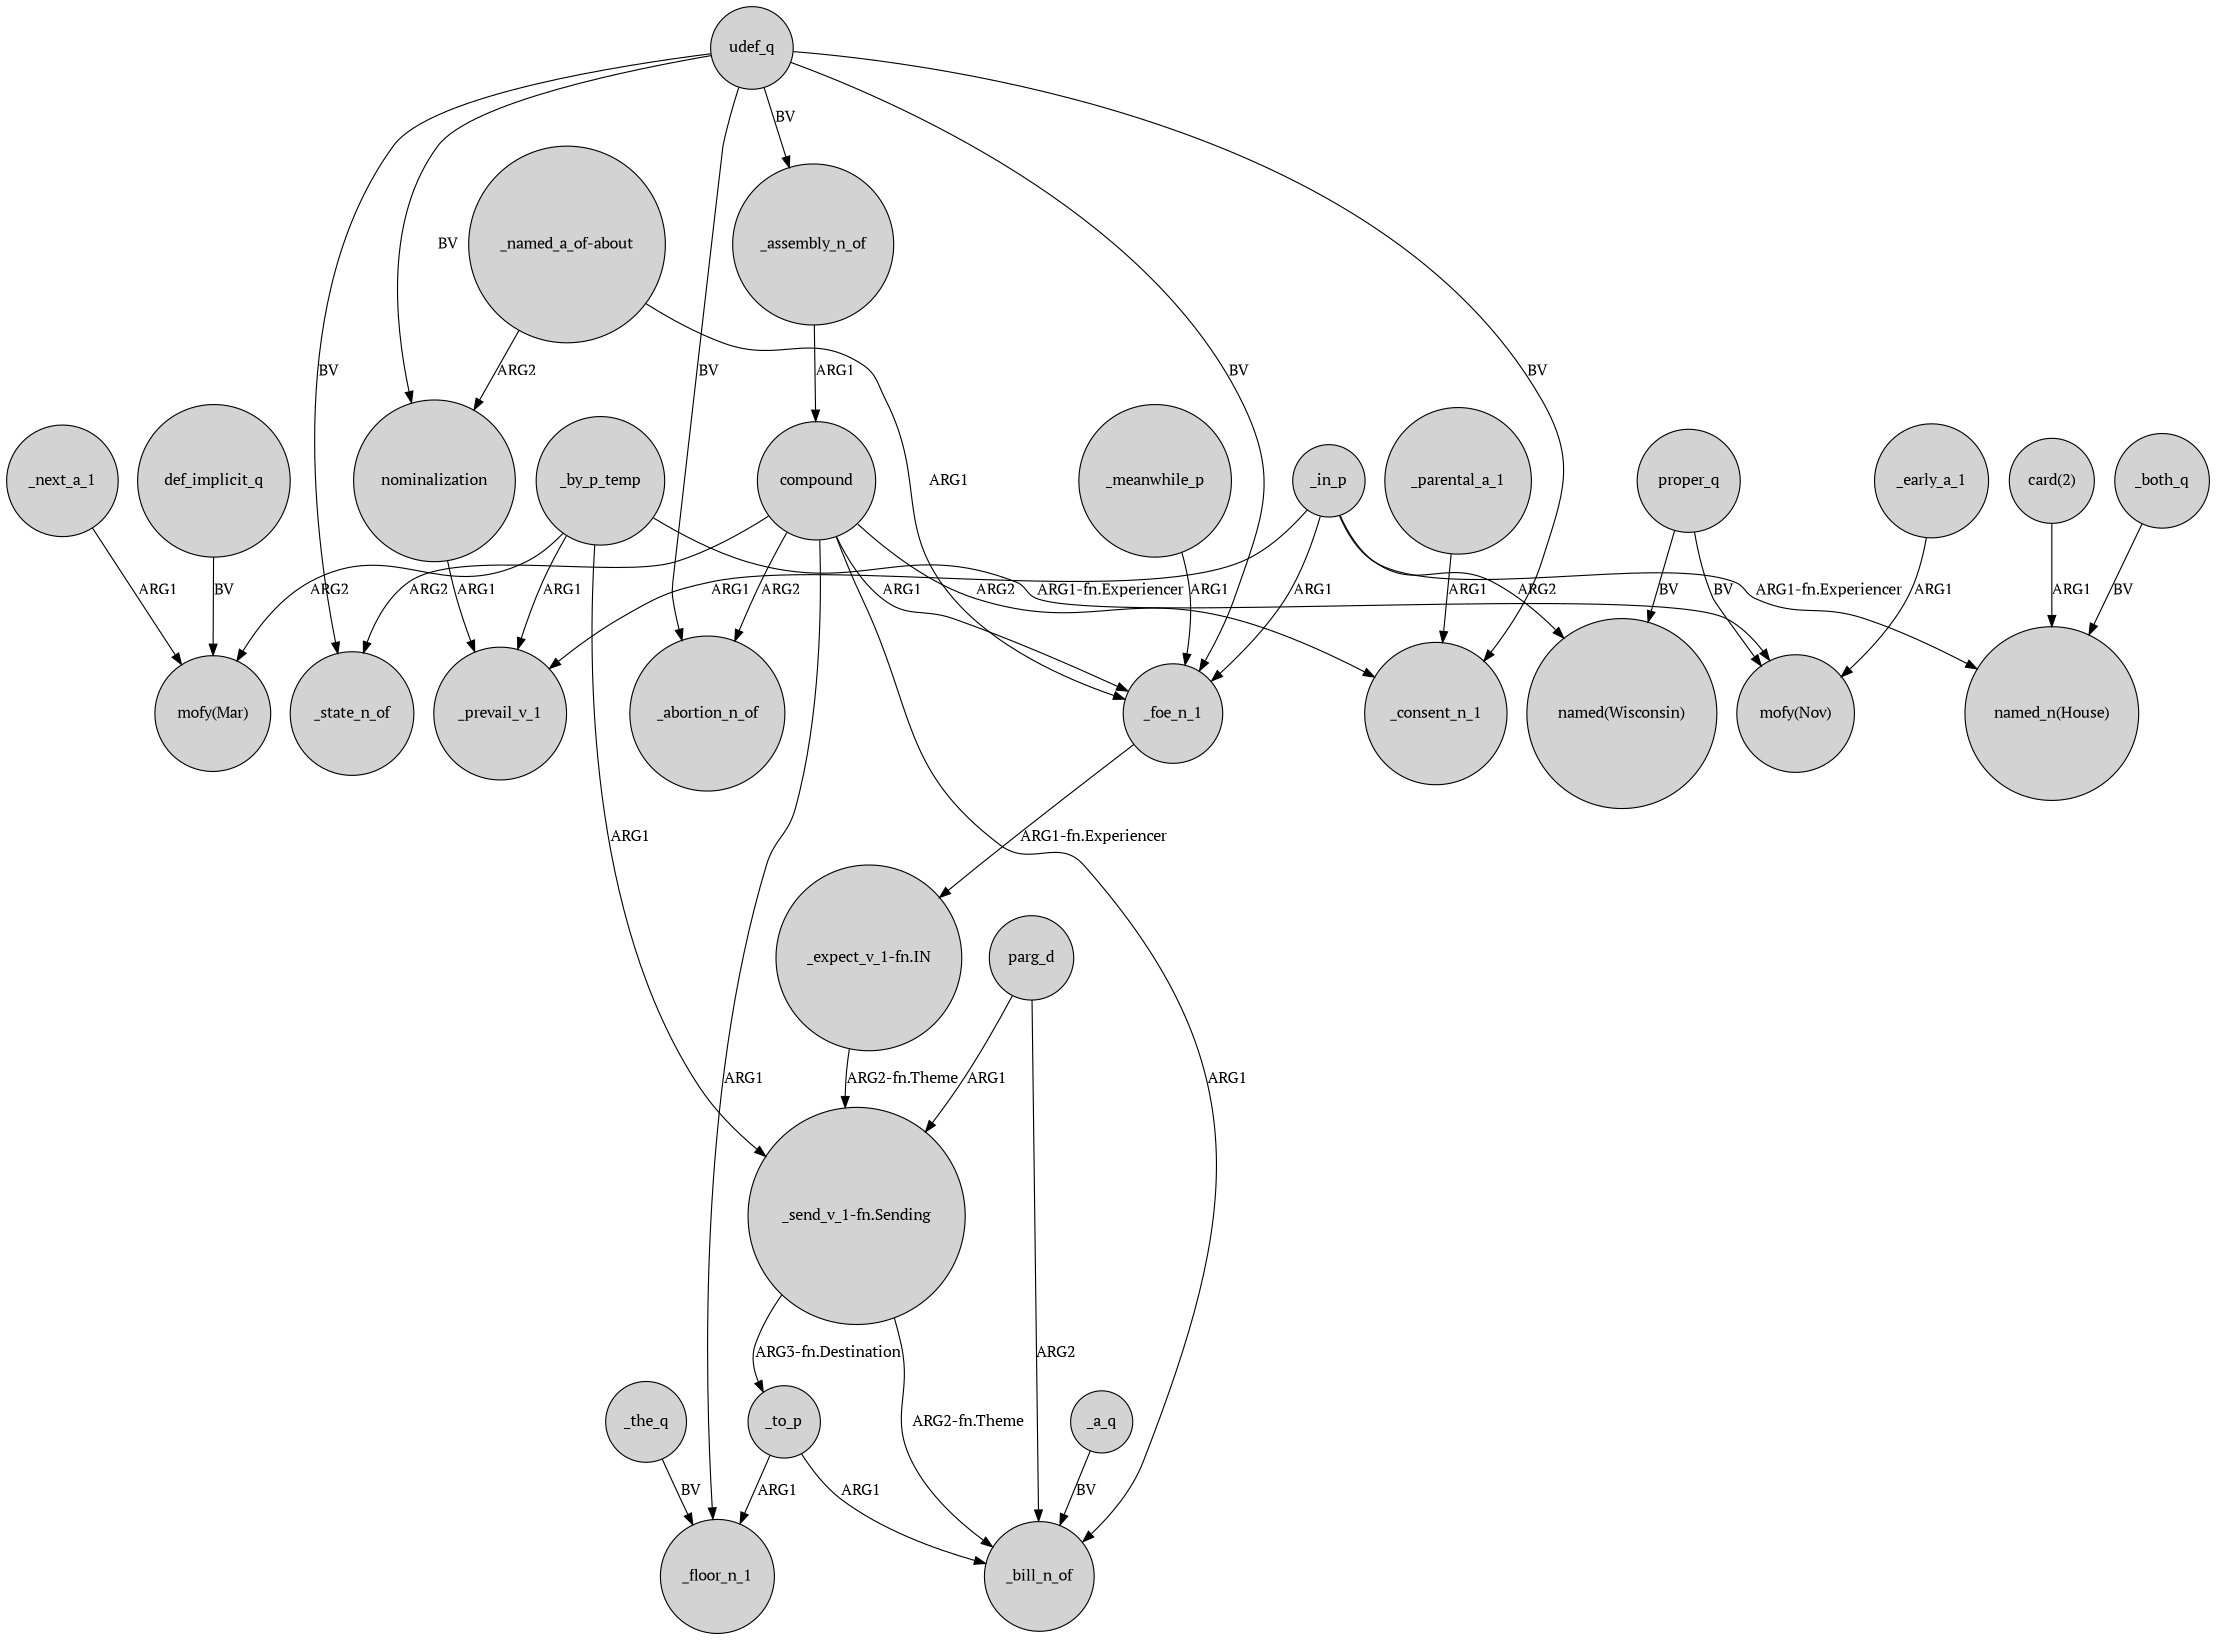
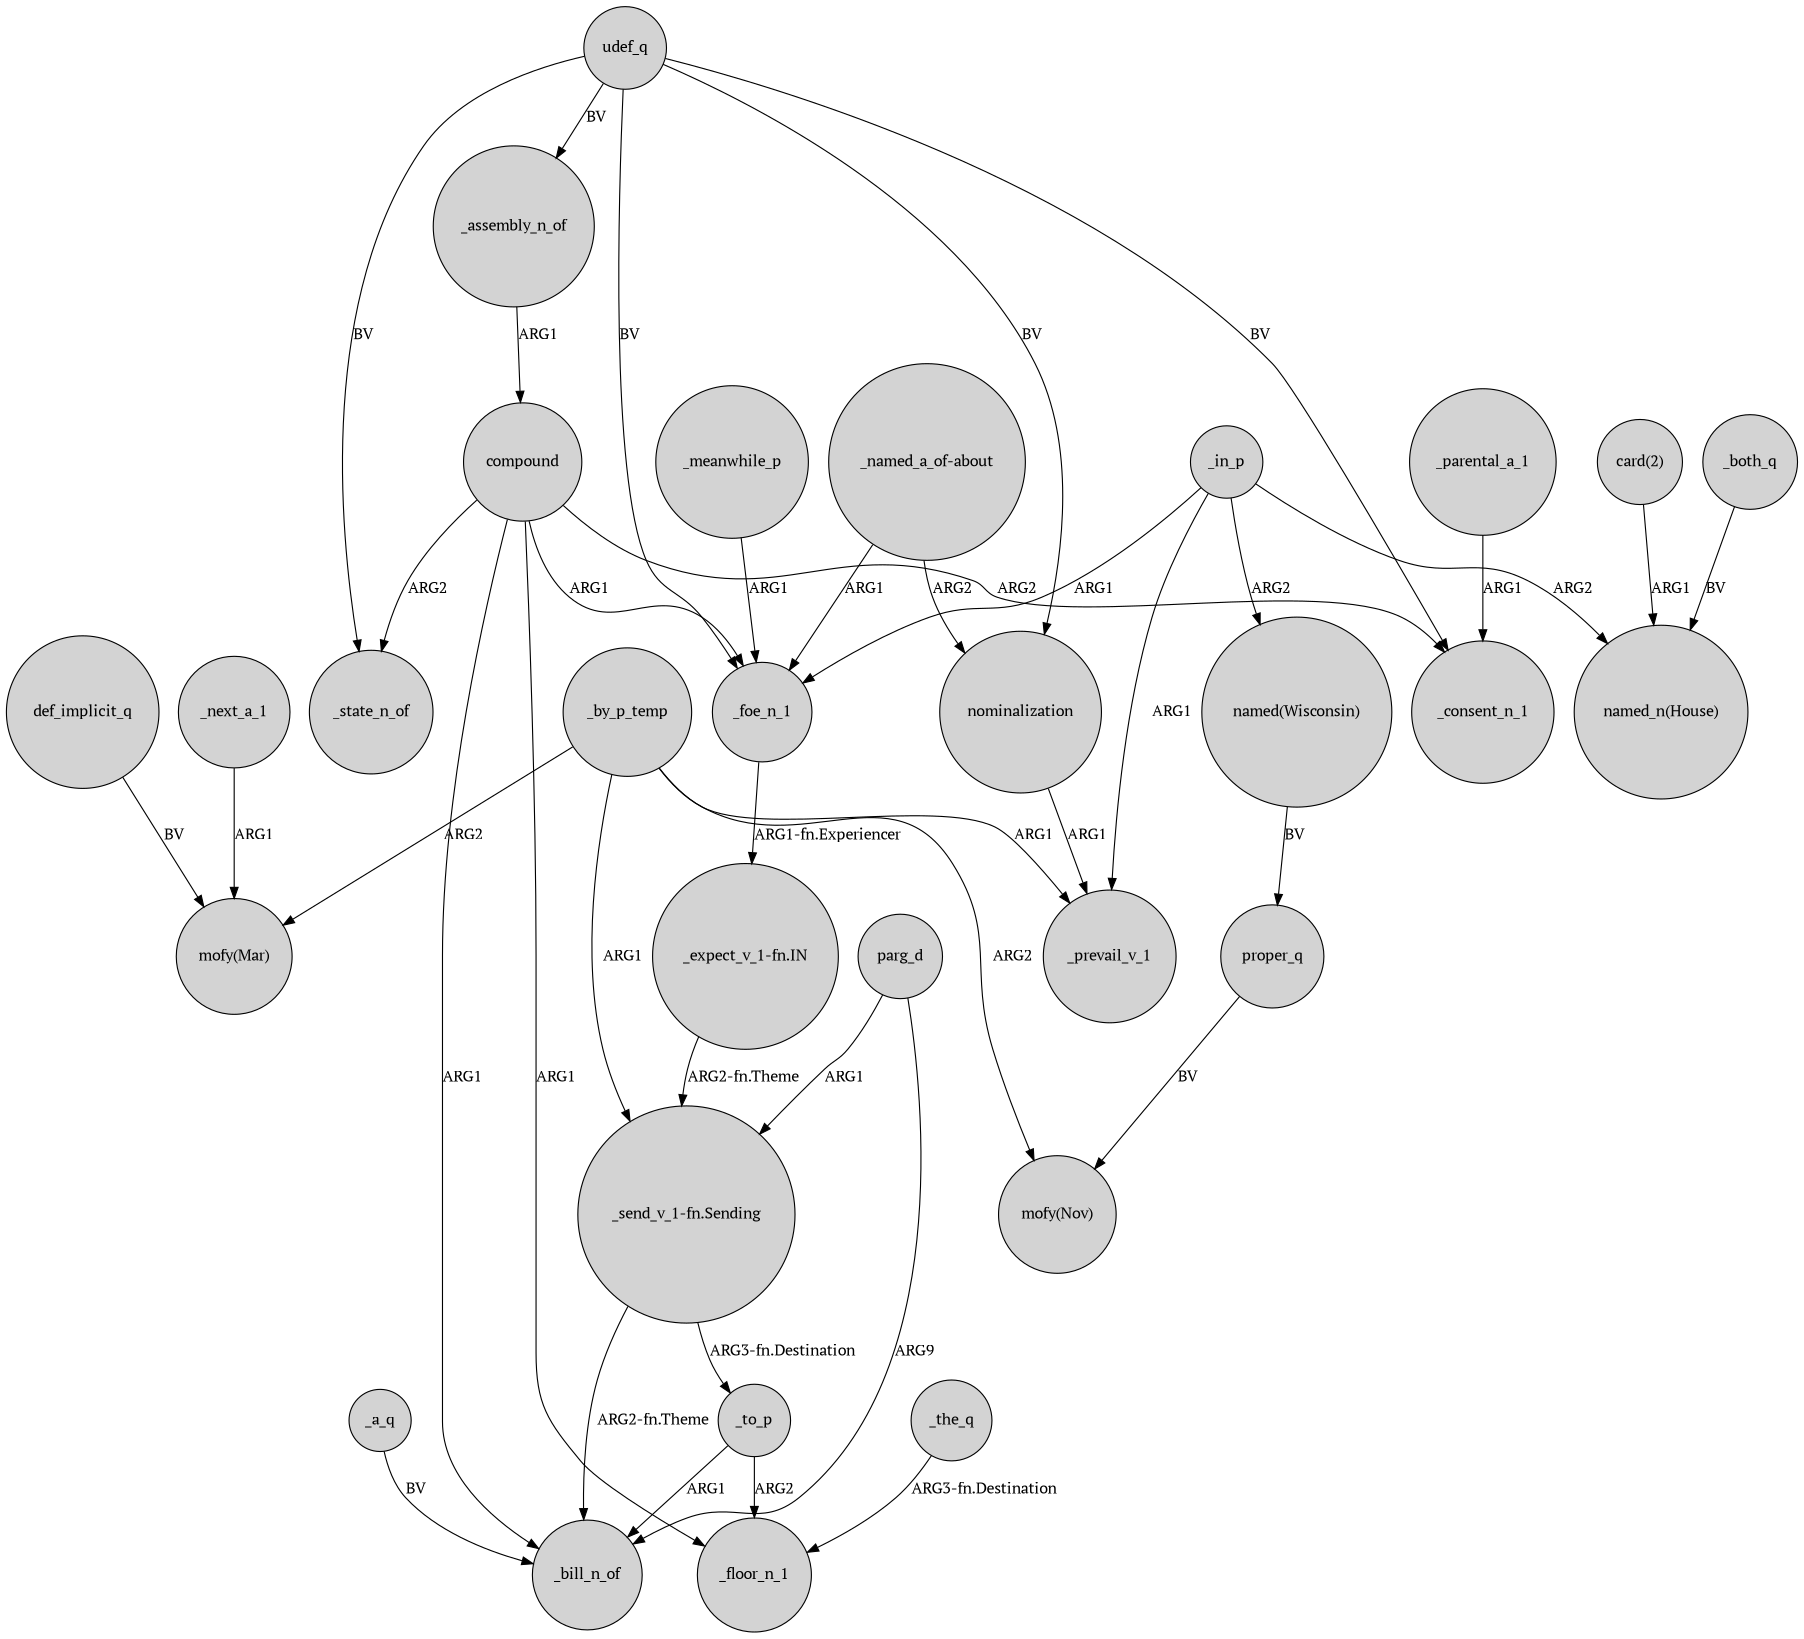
node "_early_a_1": removed
edge "proper_q" -> "named(Wisconsin)": reversed
edge "_by_p_temp" -> "mofy(Nov)": label "ARG1-fn.Experiencer" -> "ARG2"
edge "_in_p" -> "named_n(House)": label "ARG1-fn.Experiencer" -> "ARG2"
node "_abortion_n_of": removed
edge "parg_d" -> "_bill_n_of": label "ARG2" -> "ARG9"
edge "_the_q" -> "_floor_n_1": label "BV" -> "ARG3-fn.Destination"
edge "_to_p" -> "_floor_n_1": label "ARG1" -> "ARG2"
